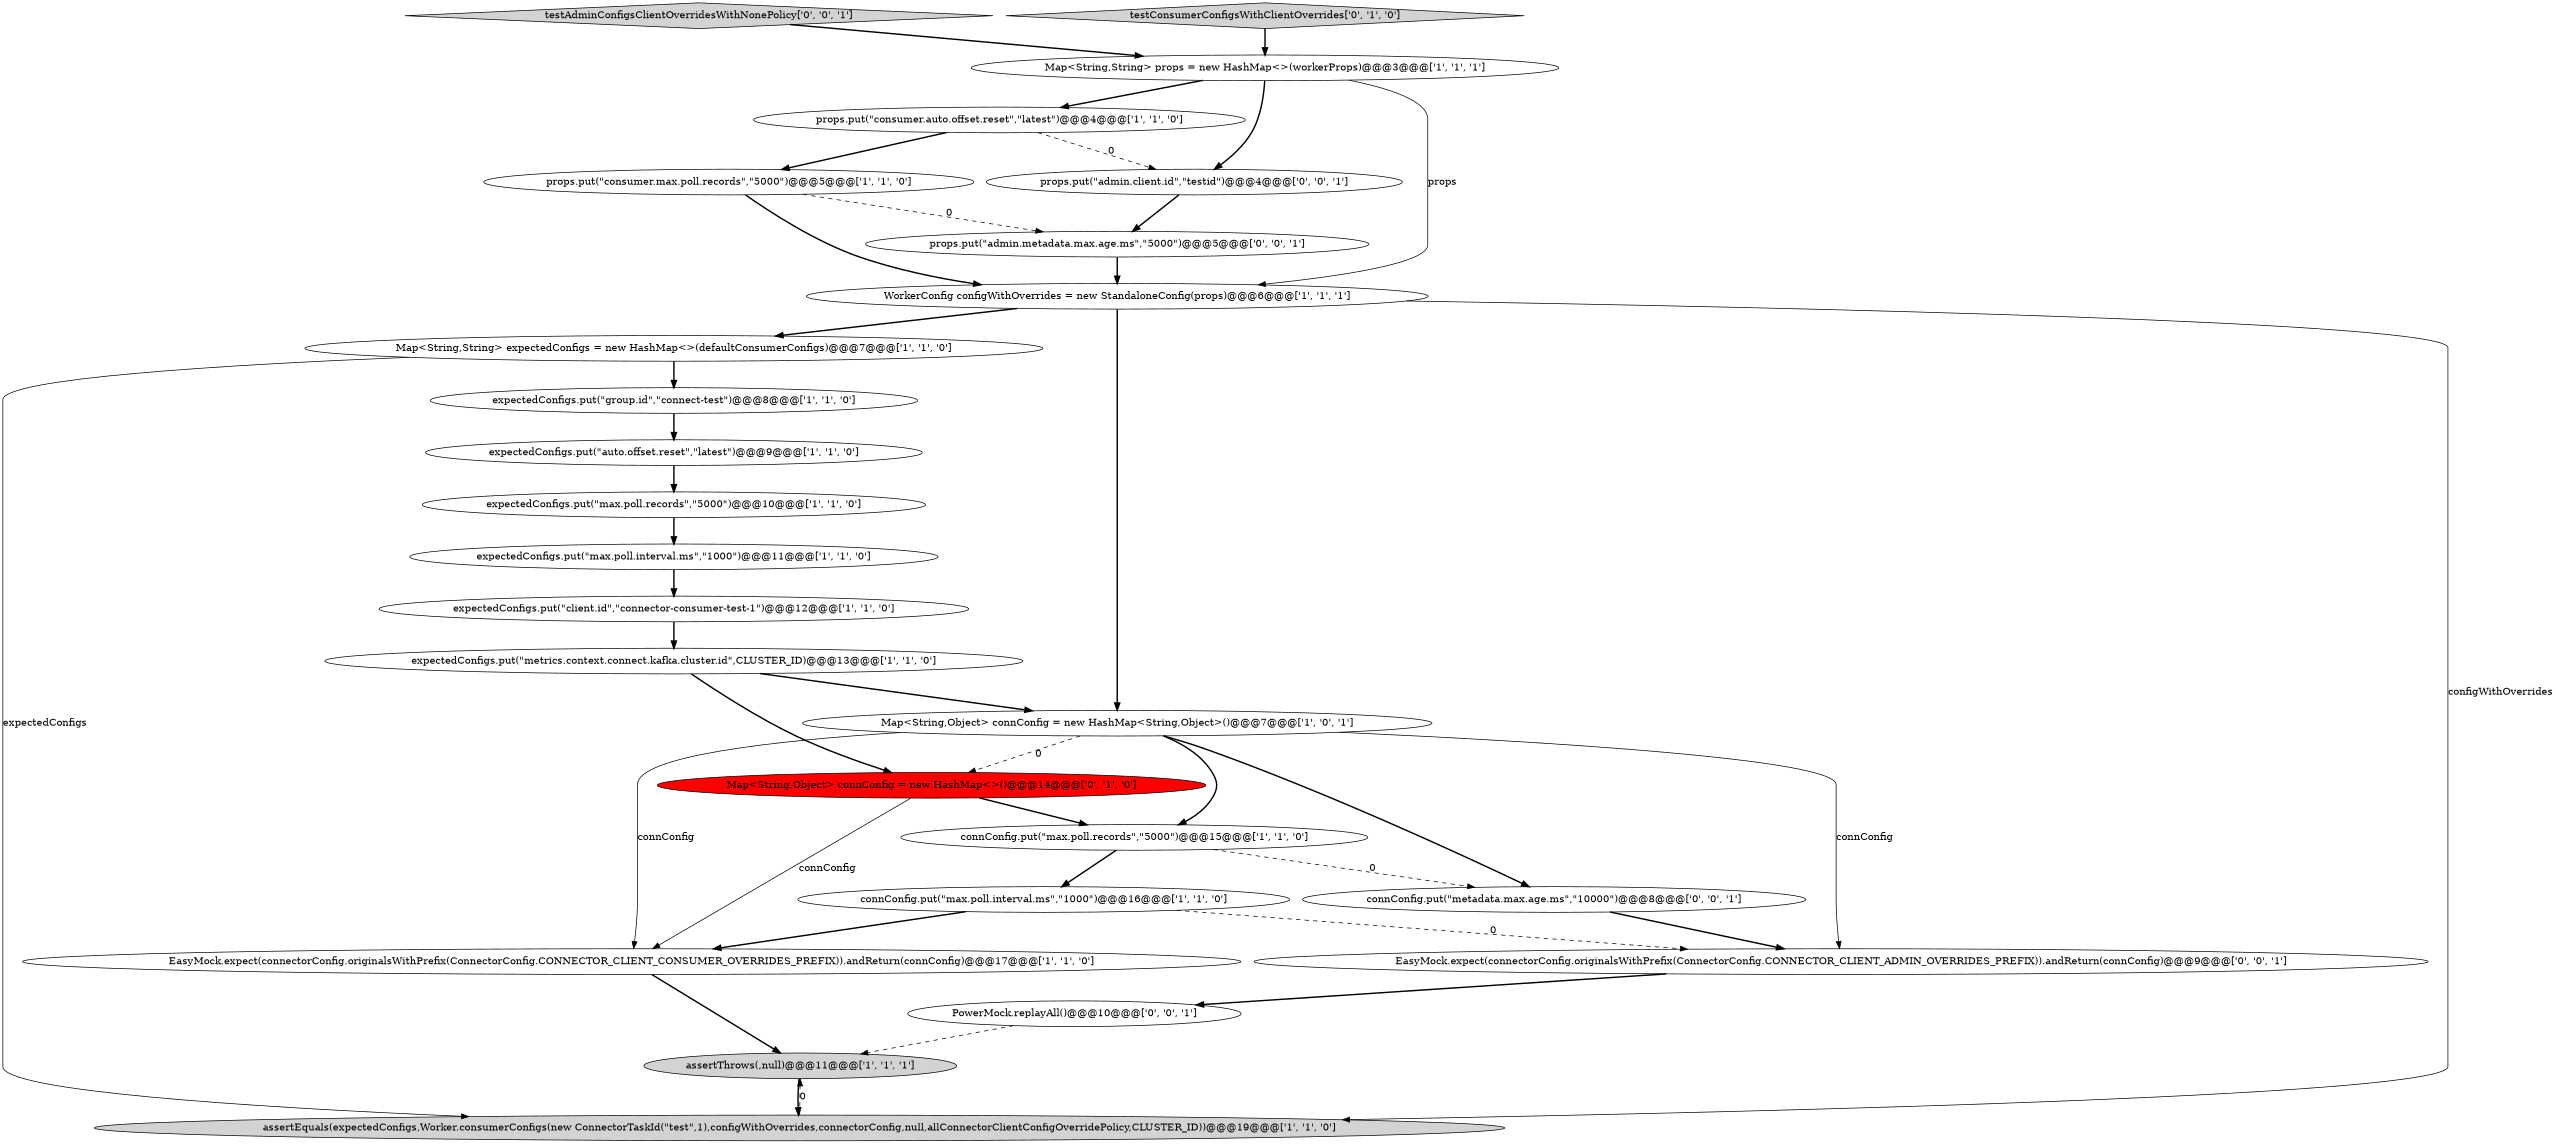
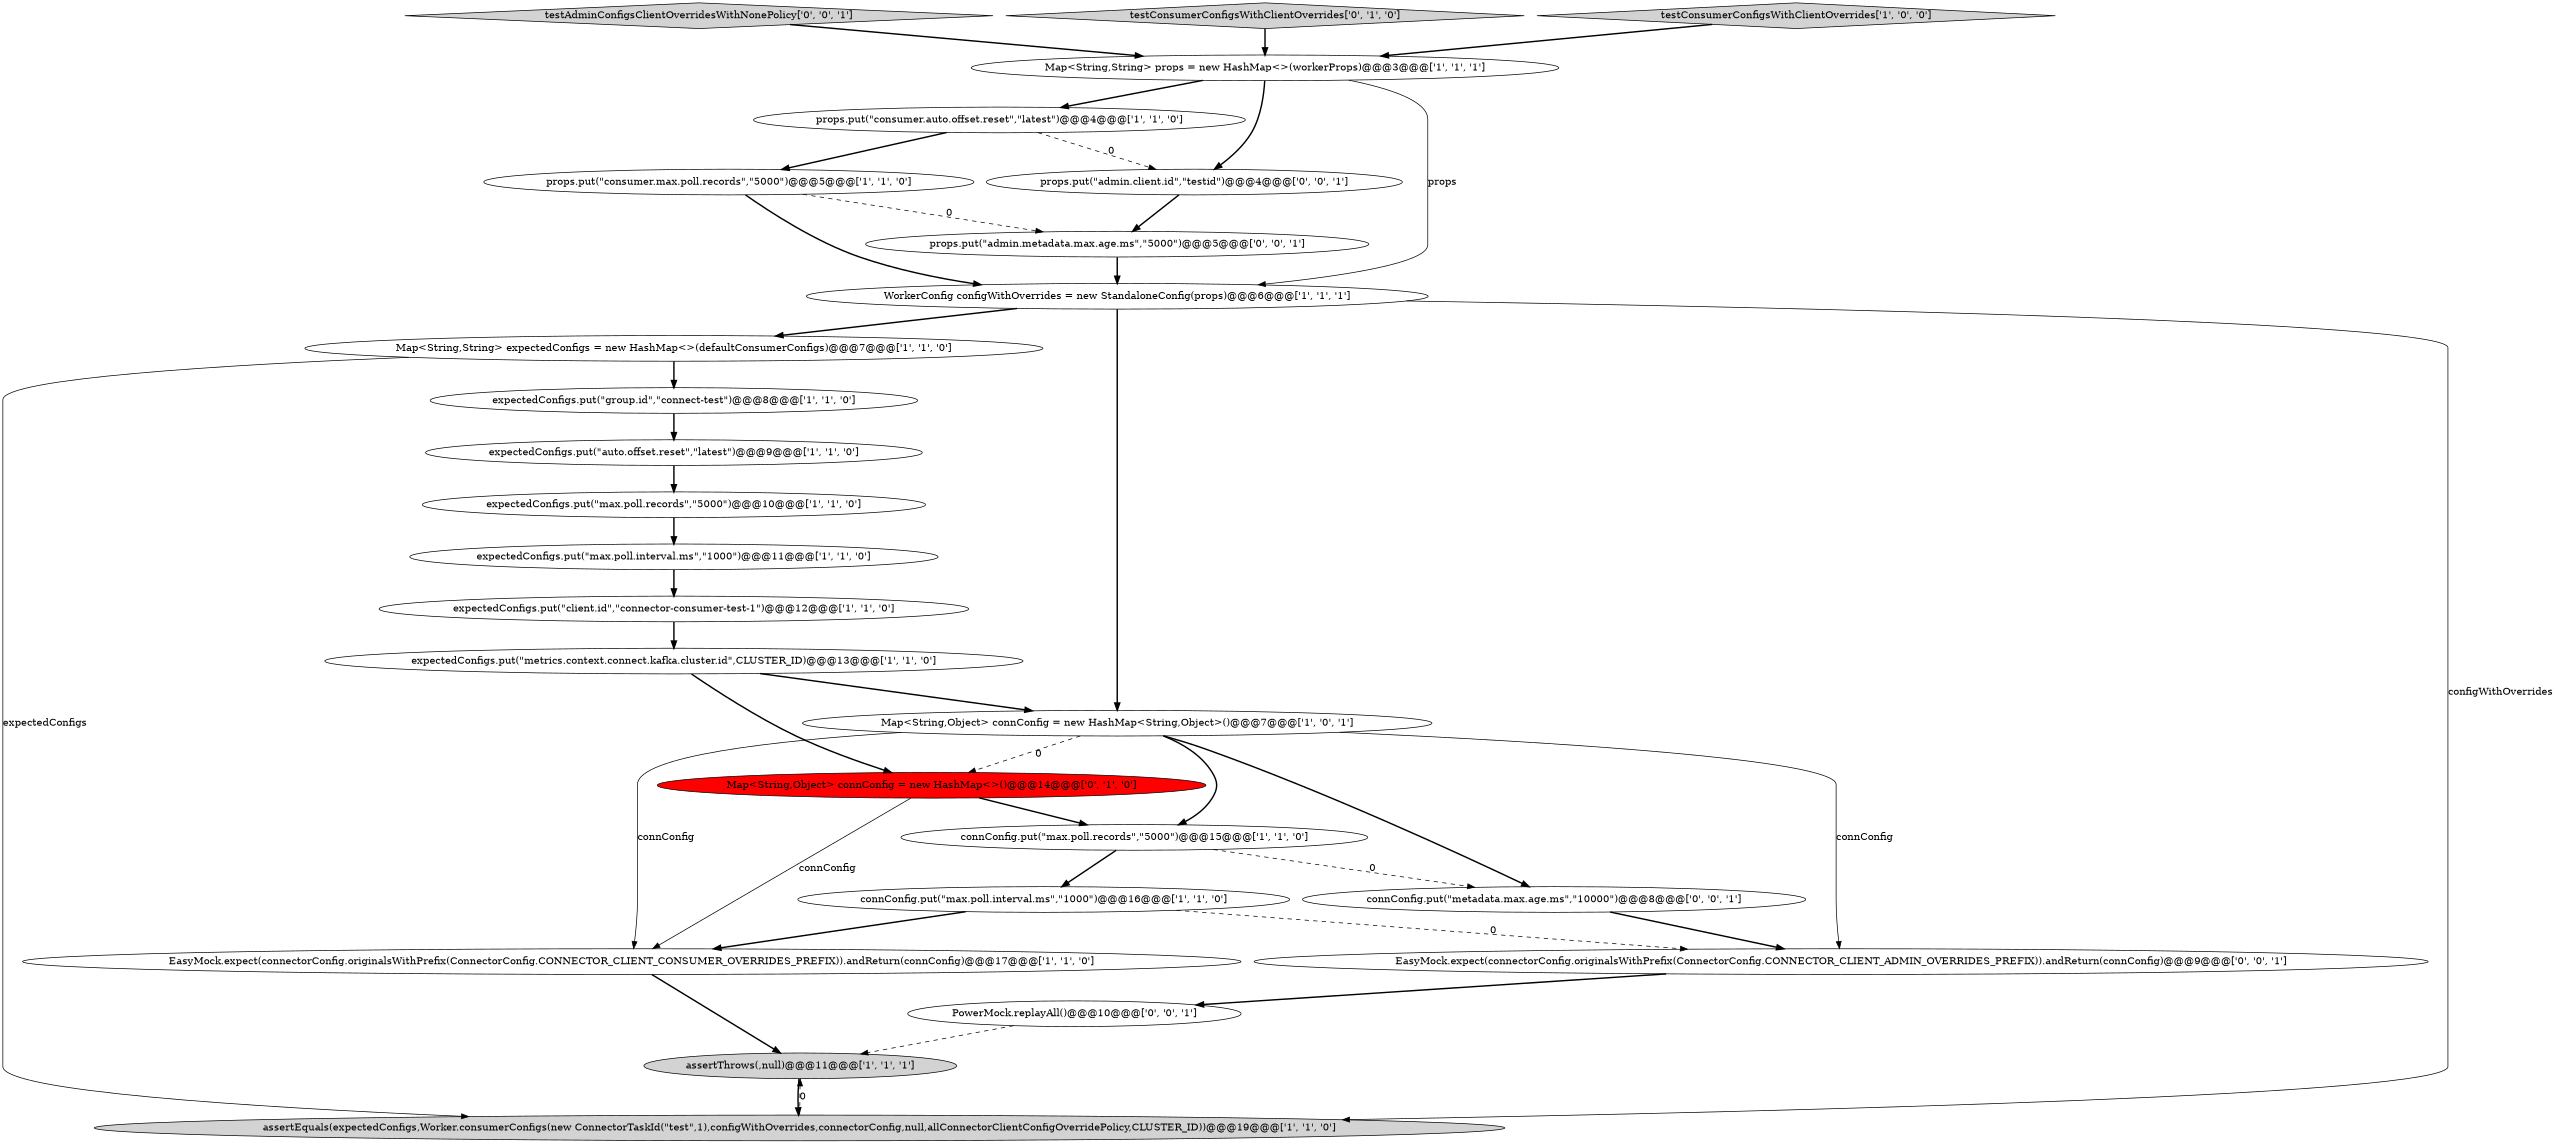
node "testConsumerConfigsWithClientOverrides['1', '0', '0']": added
